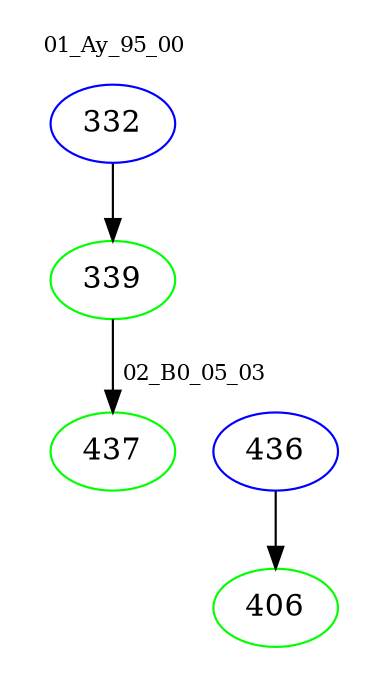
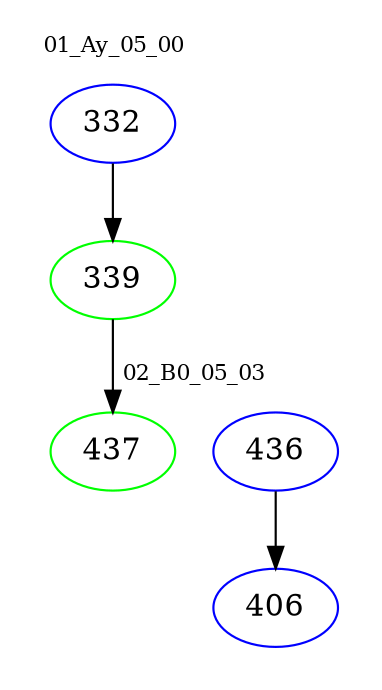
cluster "01_Ay_95_00": label "01_Ay_95_00" -> "01_Ay_05_00"
node "406": color green -> blue
